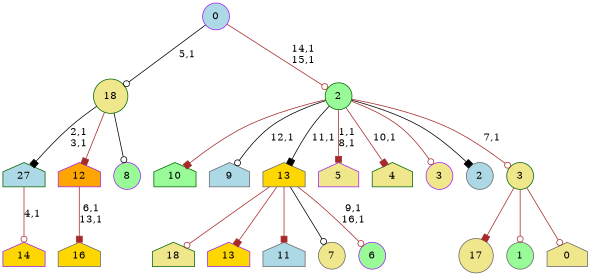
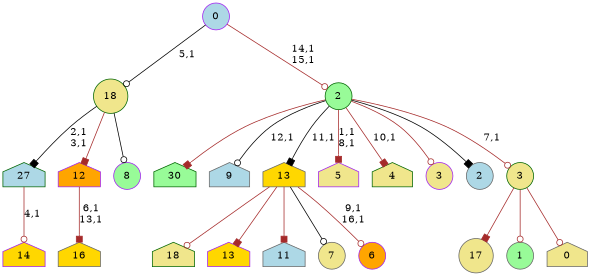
node "10": label "10" -> "30"
node "6": fillcolor palegreen -> orange
